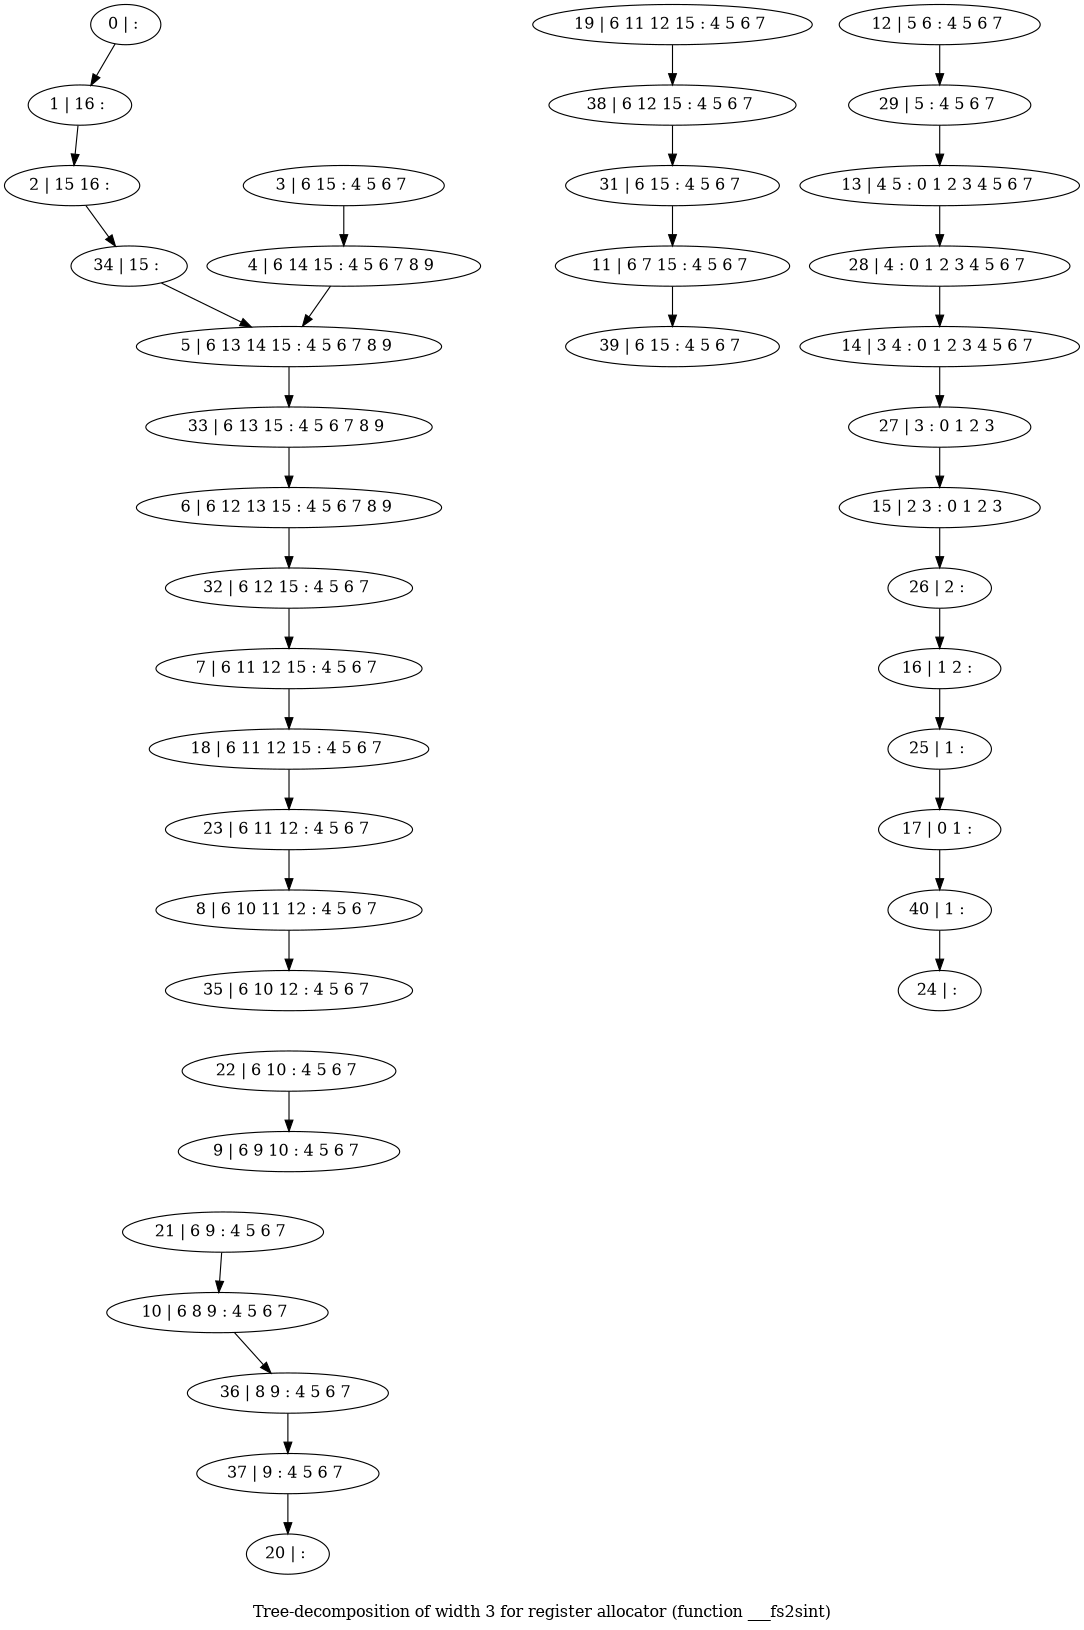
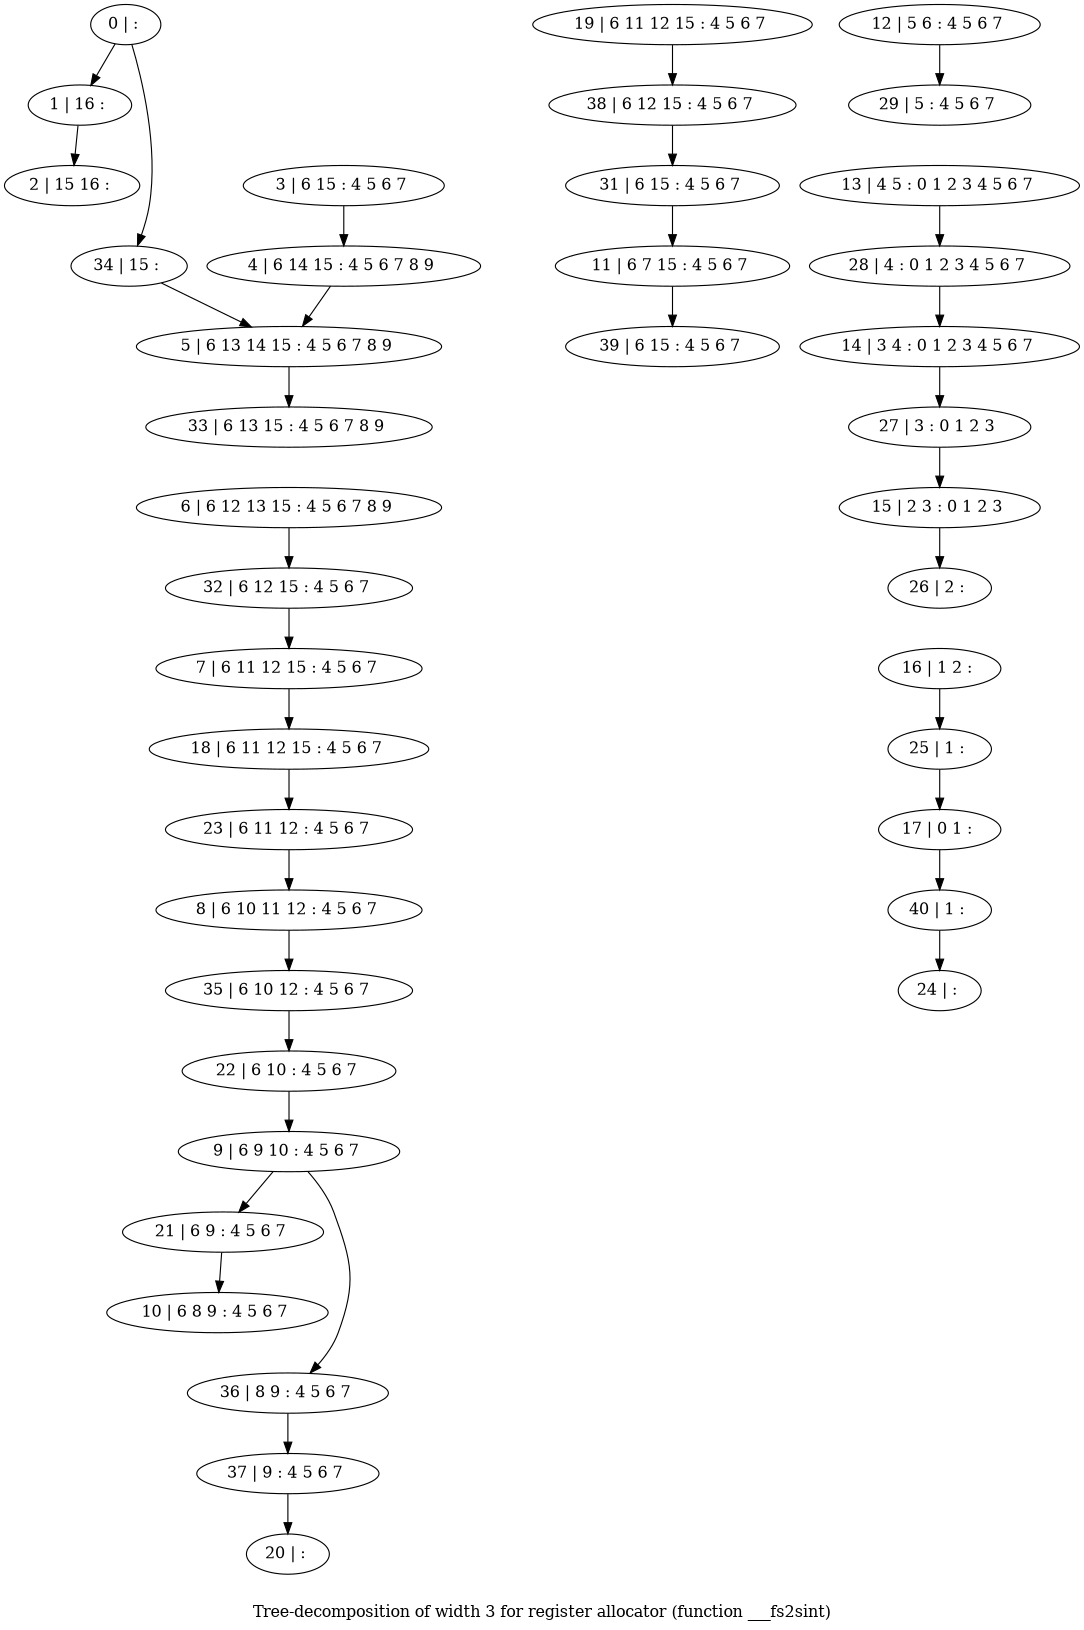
edge "29 | 5 : 4 5 6 7" -> "13 | 4 5 : 0 1 2 3 4 5 6 7": removed
edge "2 | 15 16 :" -> "34 | 15 :": now "0 | :" -> "34 | 15 :"
edge "33 | 6 13 15 : 4 5 6 7 8 9" -> "6 | 6 12 13 15 : 4 5 6 7 8 9": removed
edge "26 | 2 :" -> "16 | 1 2 :": removed
edge "35 | 6 10 12 : 4 5 6 7" -> "22 | 6 10 : 4 5 6 7": added
edge "9 | 6 9 10 : 4 5 6 7" -> "21 | 6 9 : 4 5 6 7": added
edge "10 | 6 8 9 : 4 5 6 7" -> "36 | 8 9 : 4 5 6 7": now "9 | 6 9 10 : 4 5 6 7" -> "36 | 8 9 : 4 5 6 7"
